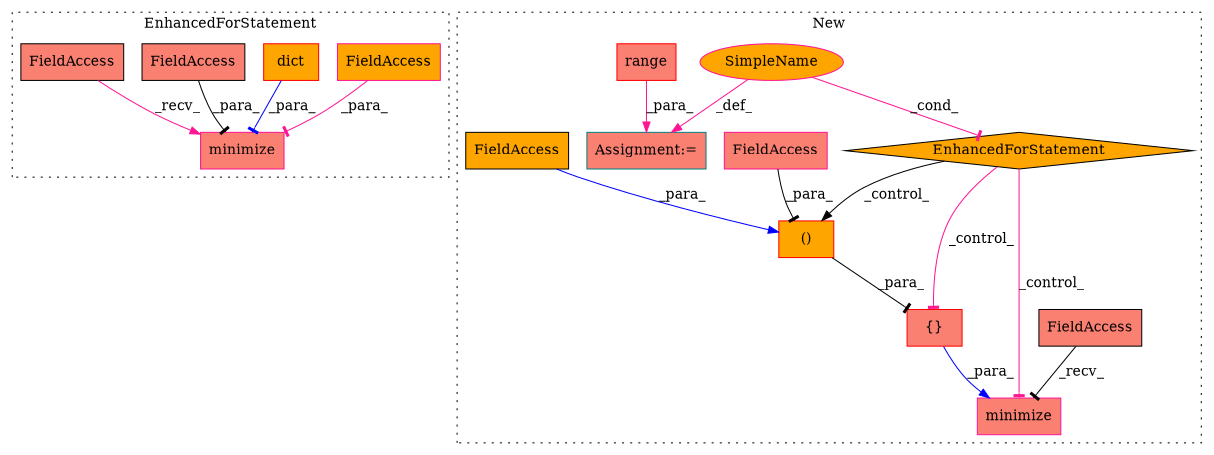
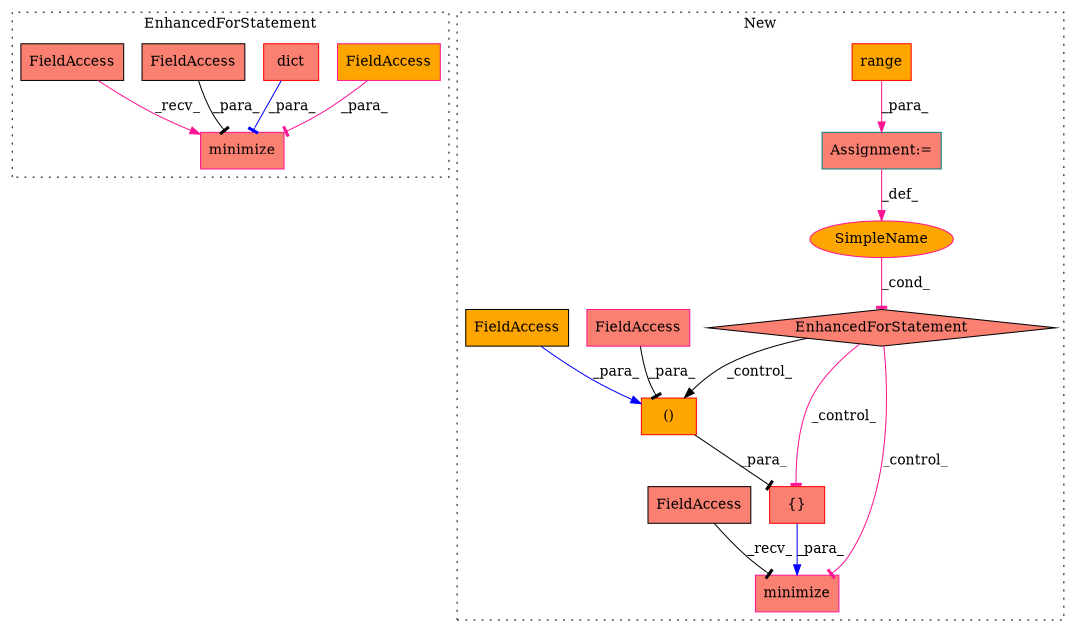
node "dict": fillcolor orange -> salmon
node "range": fillcolor salmon -> orange
edge "SimpleName" -> "Assignment:=": reversed
node "EnhancedForStatement": fillcolor orange -> salmon
